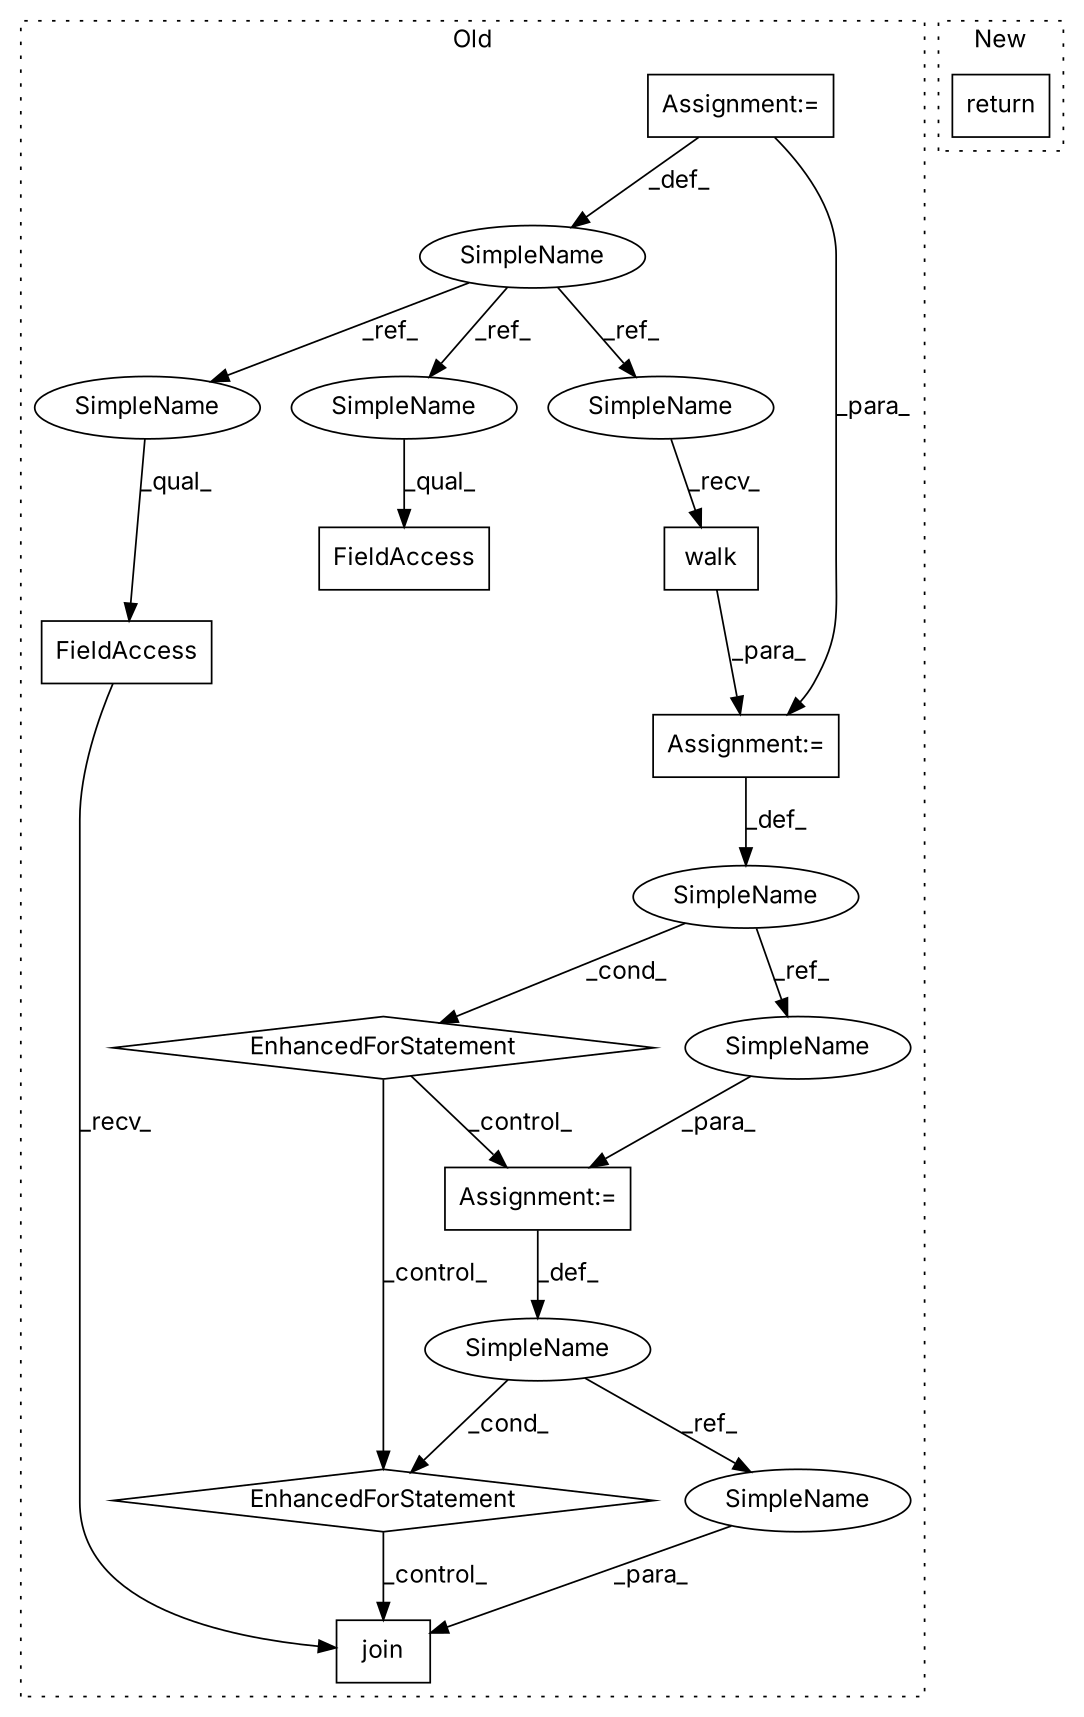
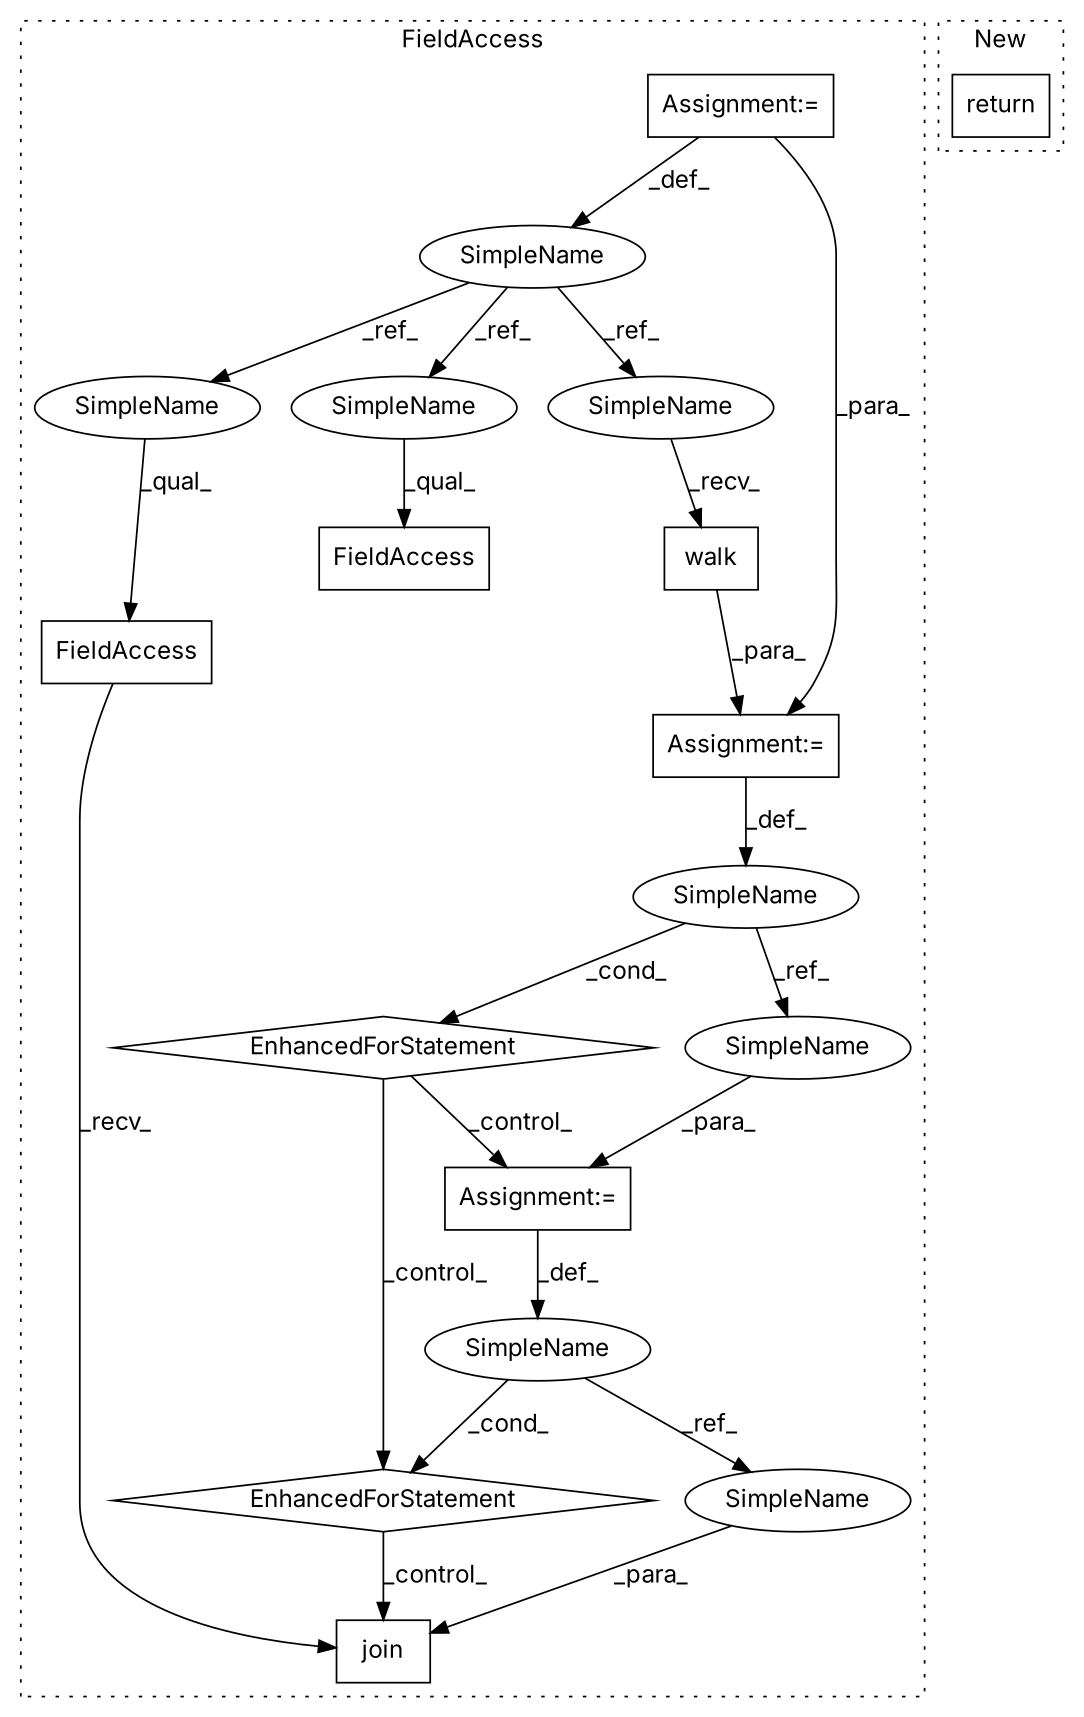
cluster "Old": label "Old" -> "FieldAccess"
